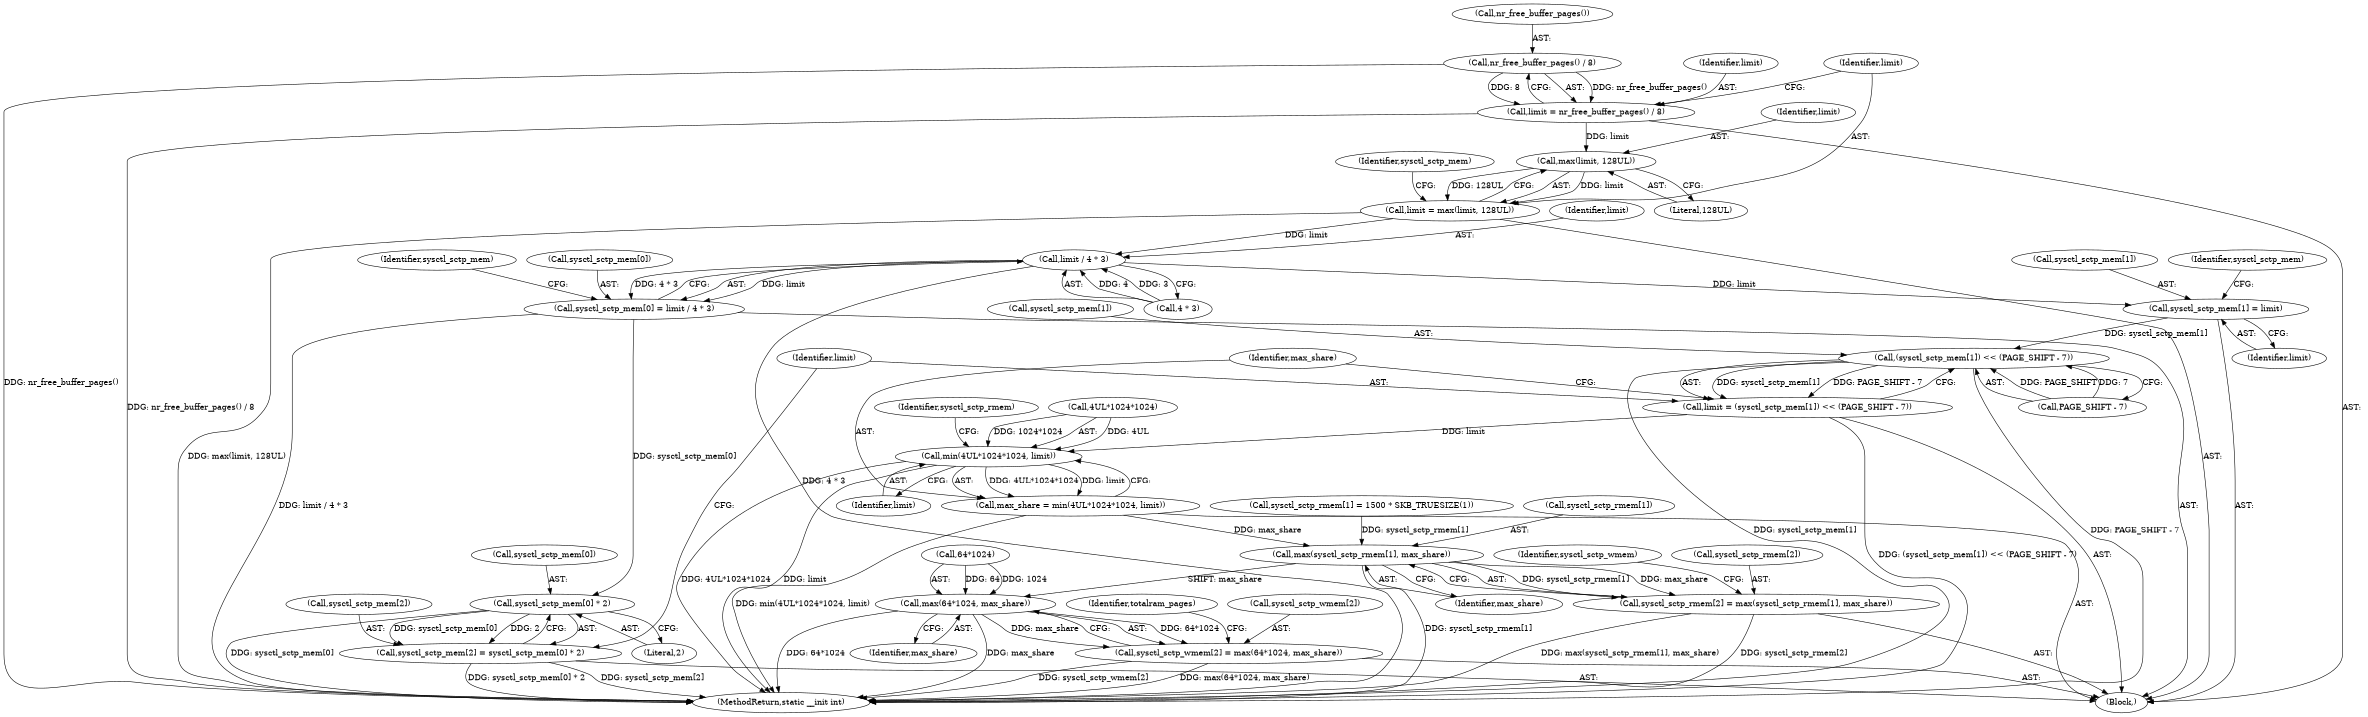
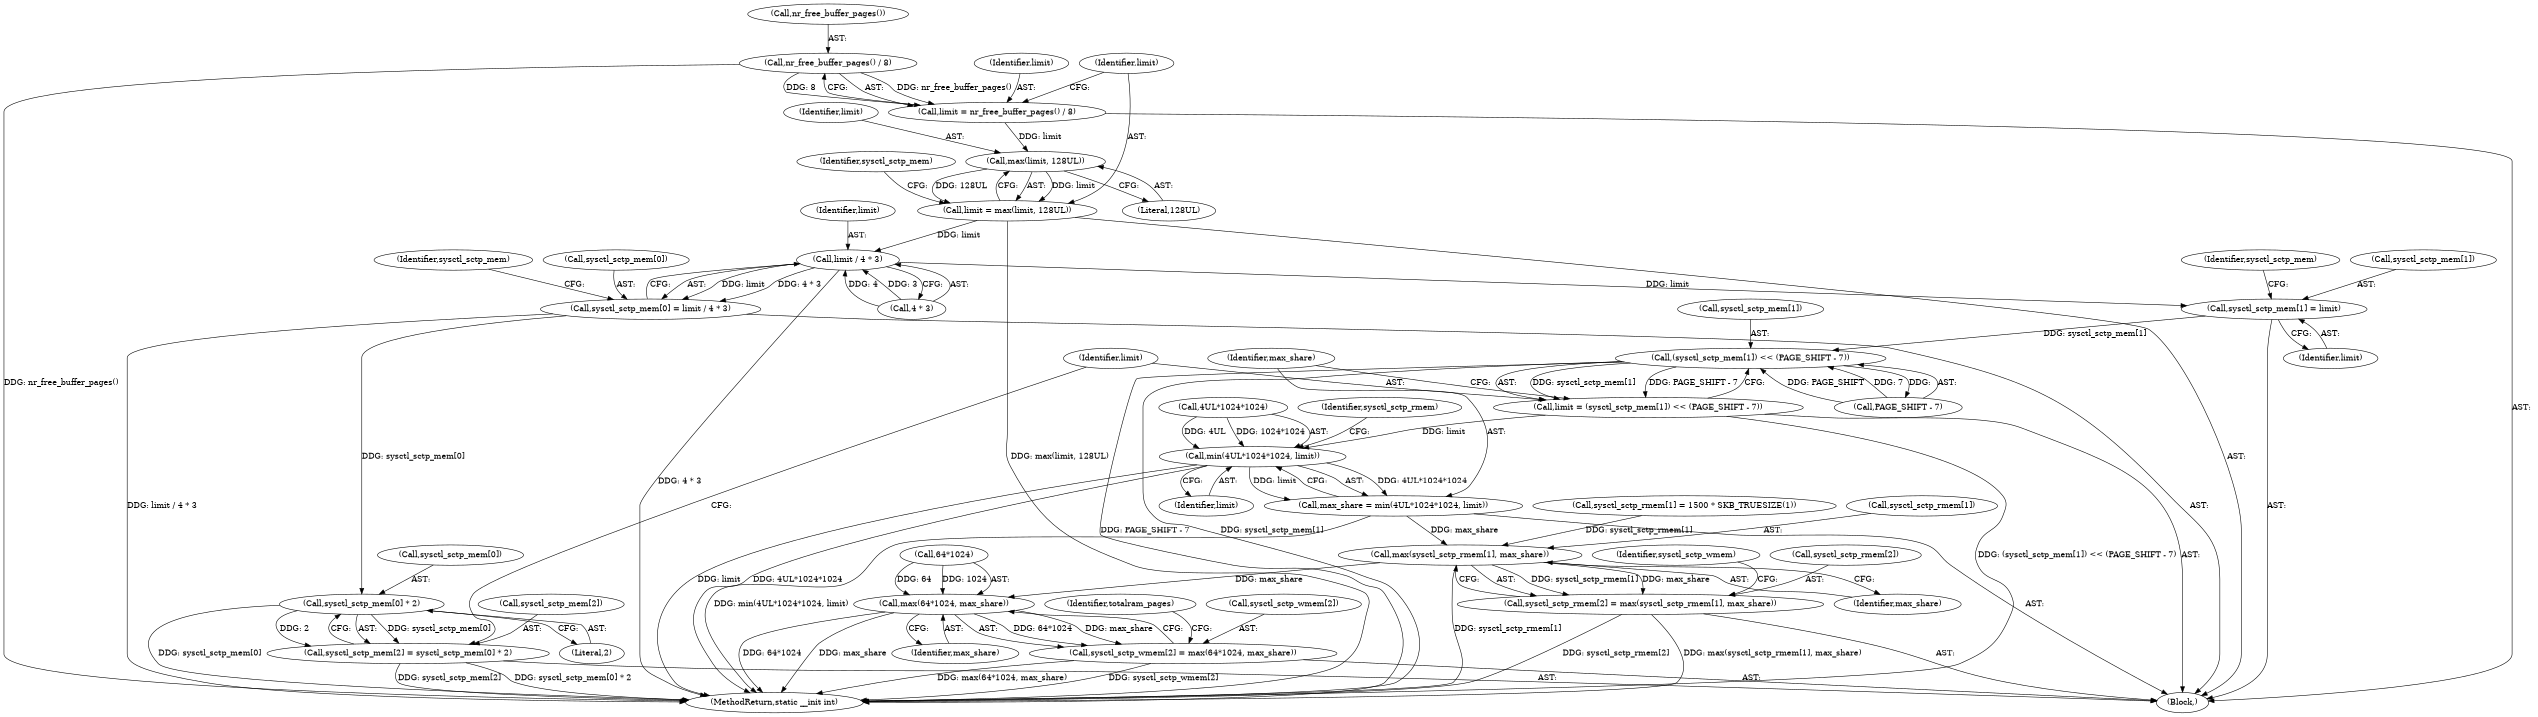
edge "(Call,limit = nr_free_buffer_pages() / 8)" -> "(MethodReturn,static __init int)": removed, label "DDG: nr_free_buffer_pages() / 8"
edge "(Call,(sysctl_sctp_mem[1]) << (PAGE_SHIFT - 7))" -> "(Call,PAGE_SHIFT - 7)": label "CFG: " -> "DDG: "
edge "(Call,max(sysctl_sctp_rmem[1], max_share))" -> "(Call,max(64*1024, max_share))": label "SHIFT: max_share" -> "DDG: max_share"
